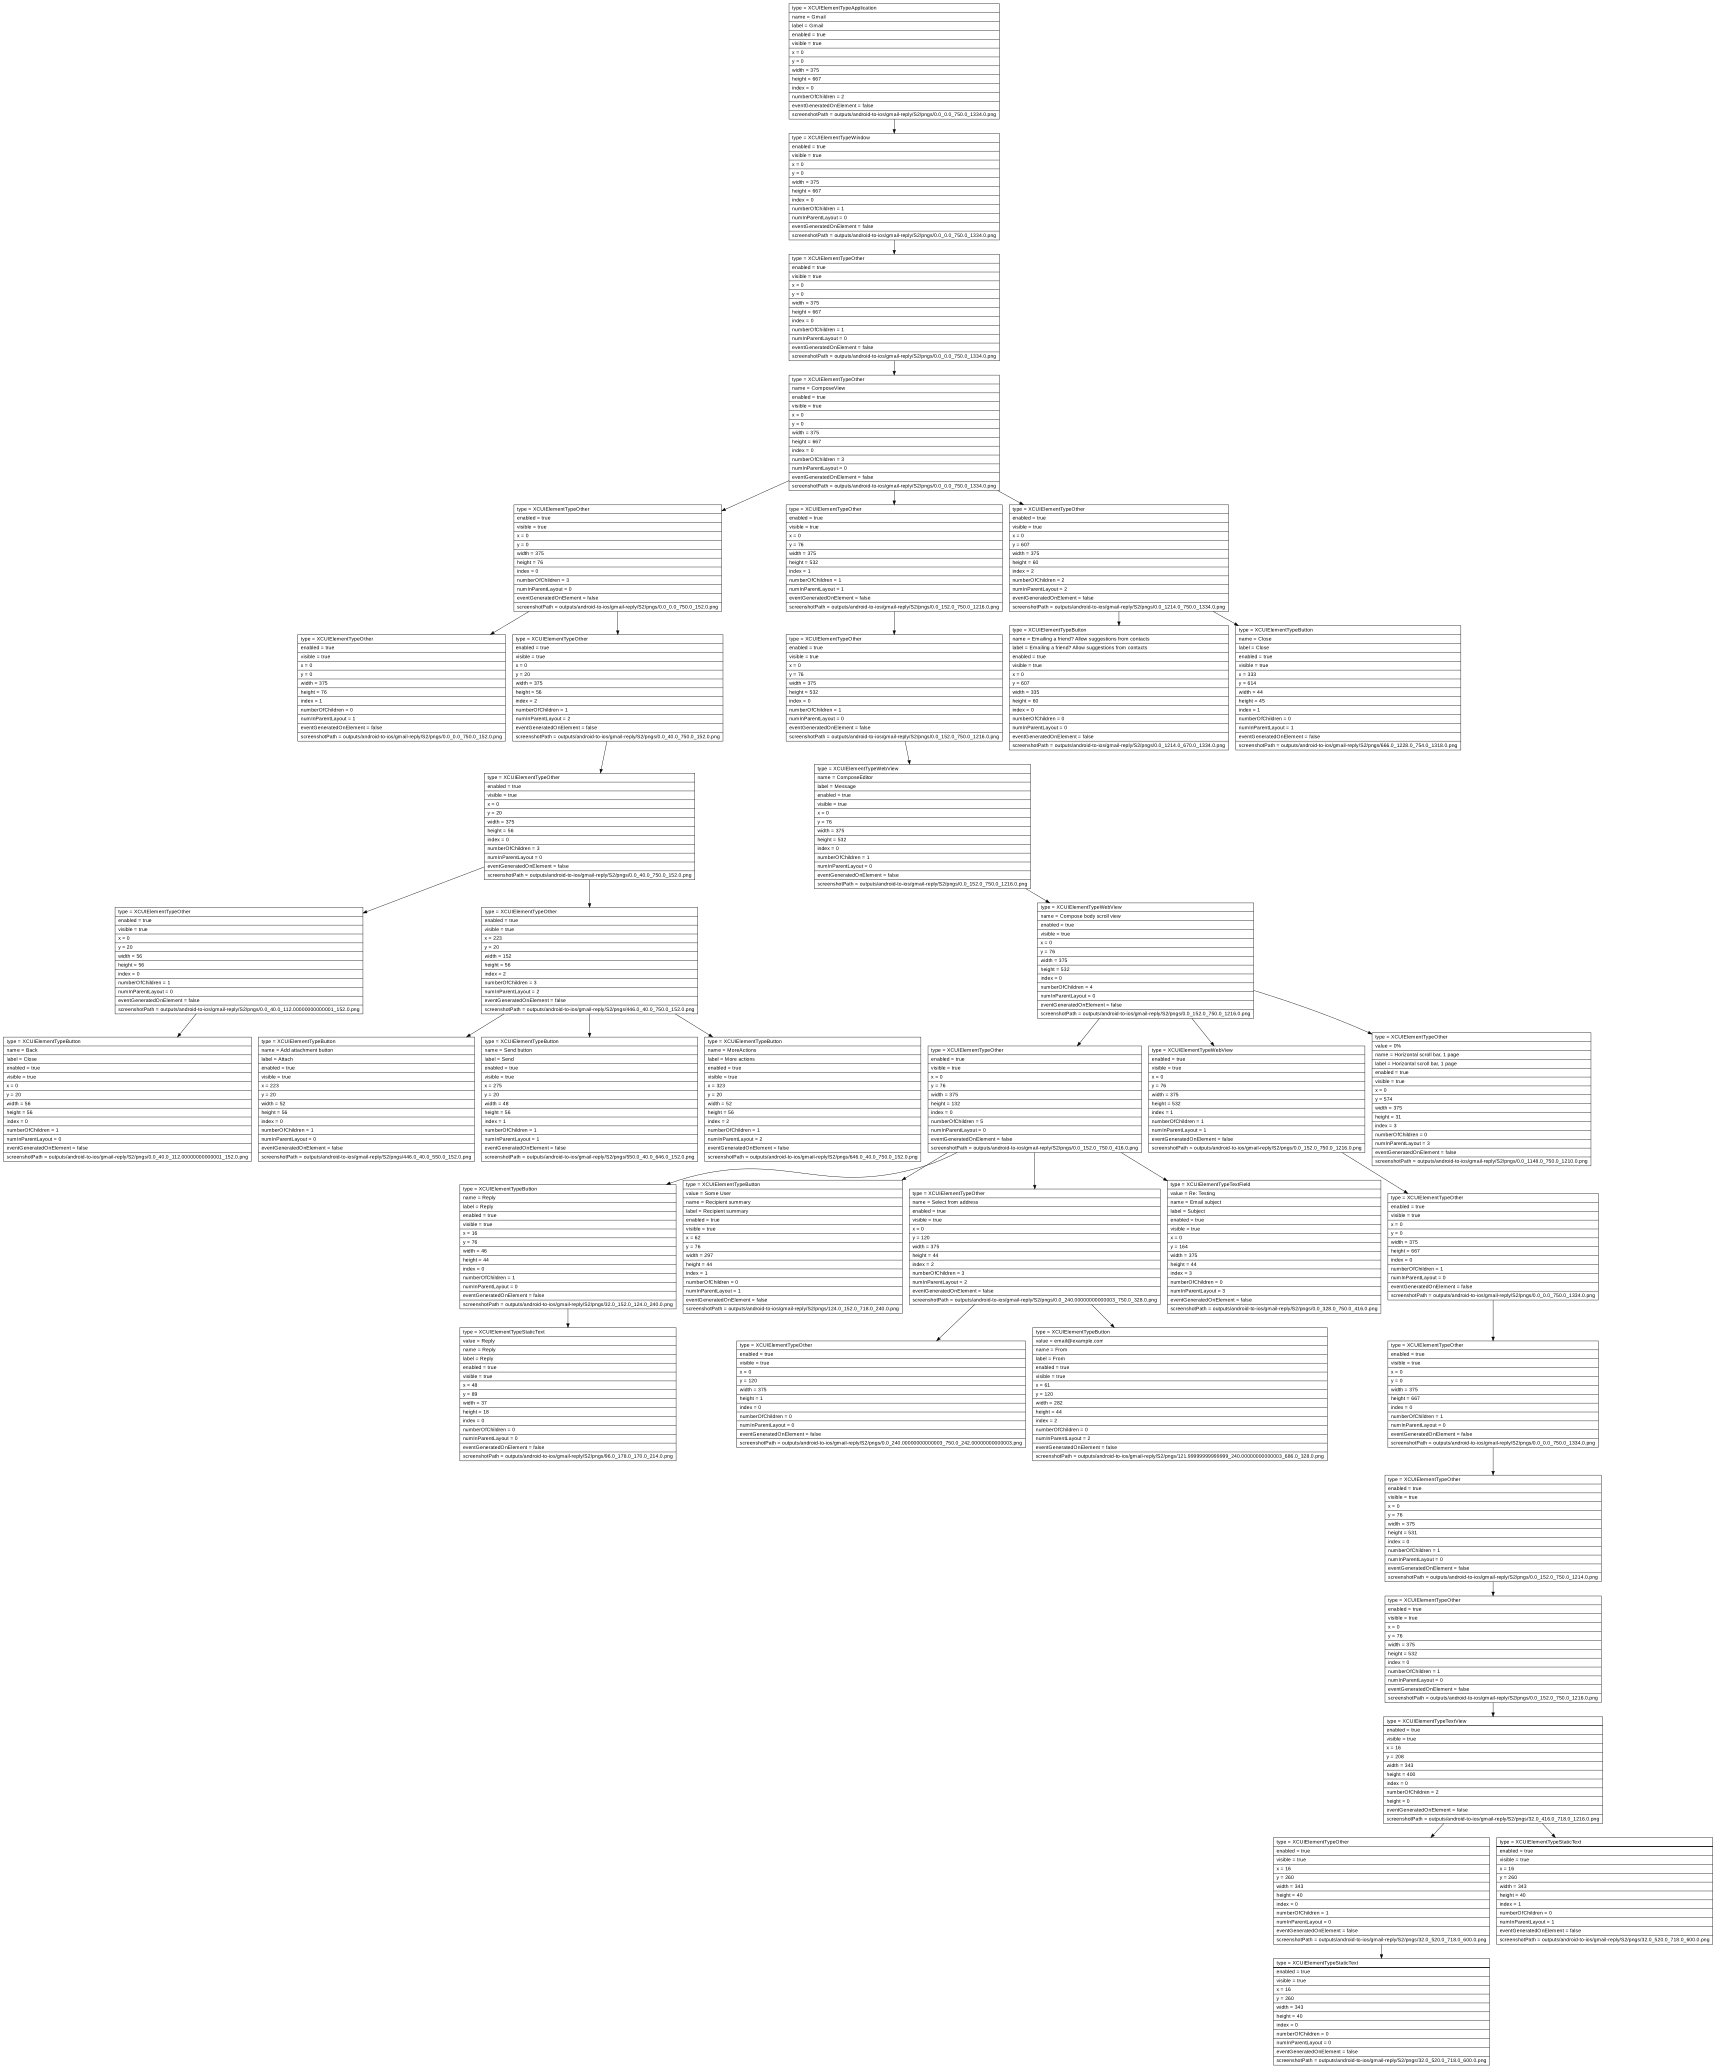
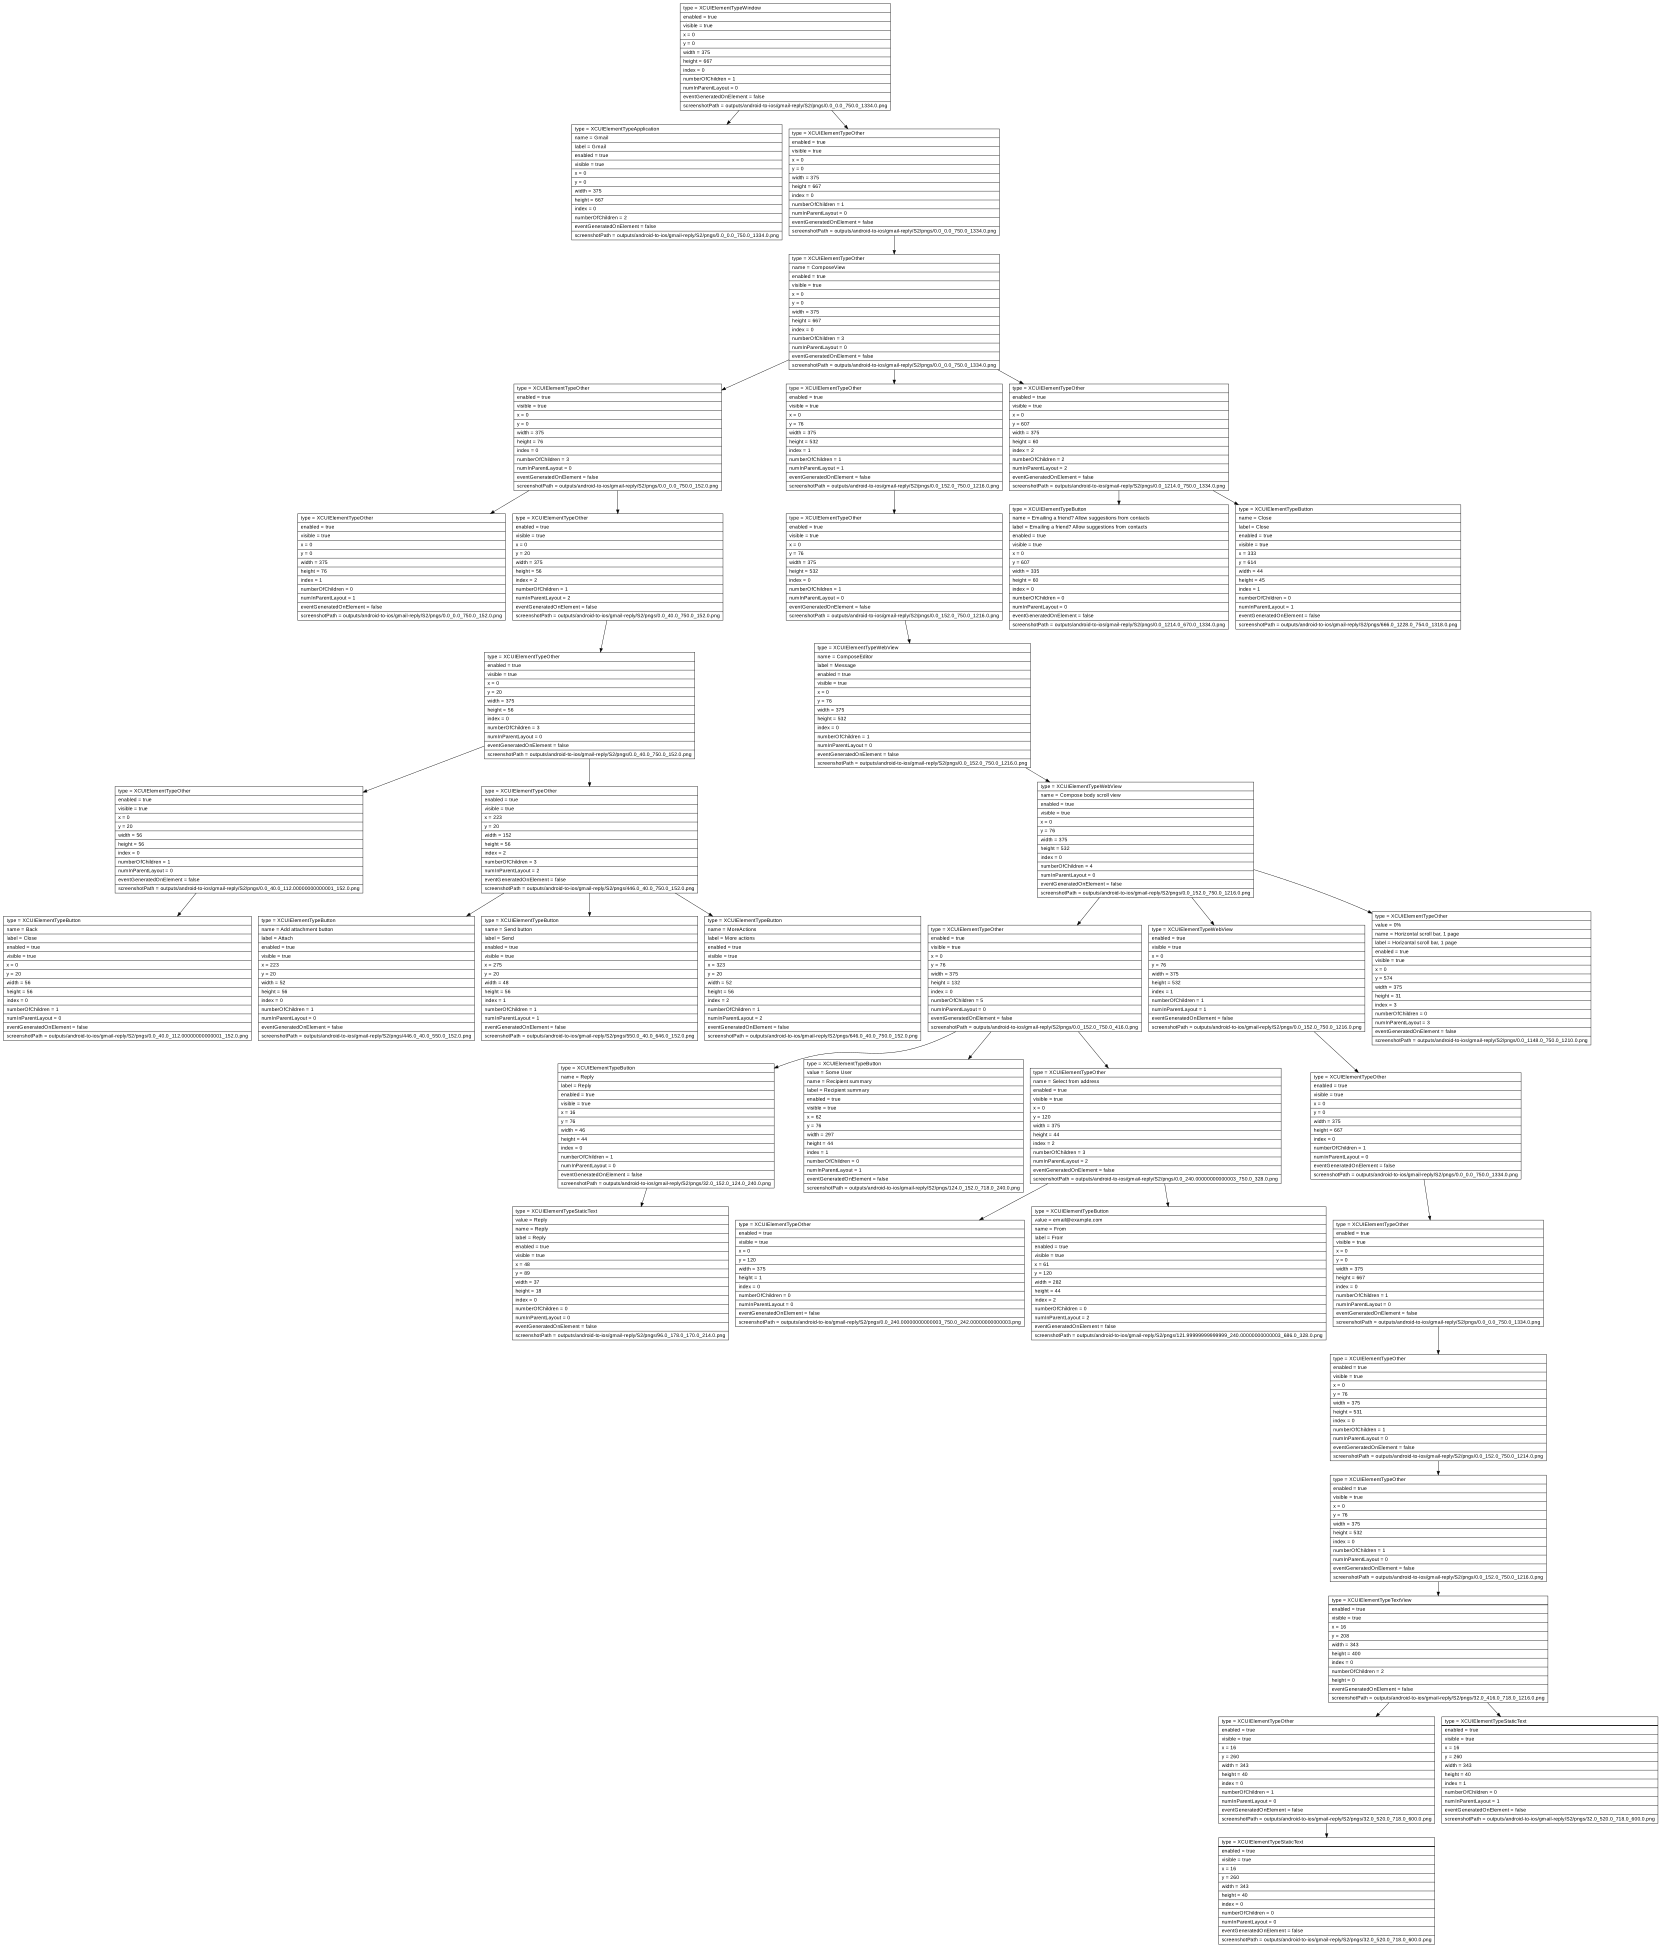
edge "type = XCUIElementTypeApplication" -> "type = XCUIElementTypeWindow": reversed
node "type = XCUIElementTypeTextField": removed
